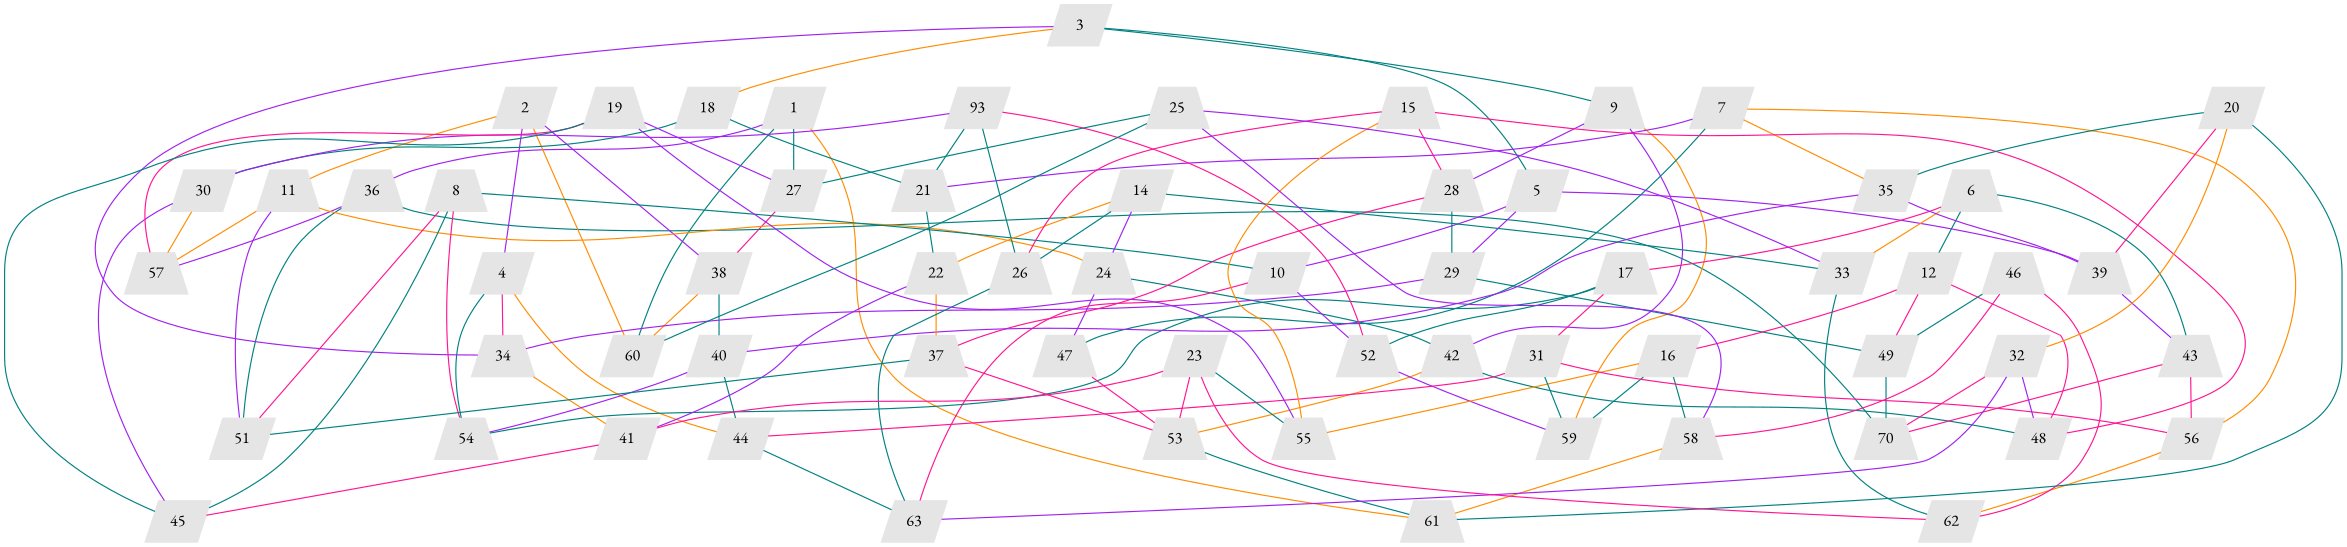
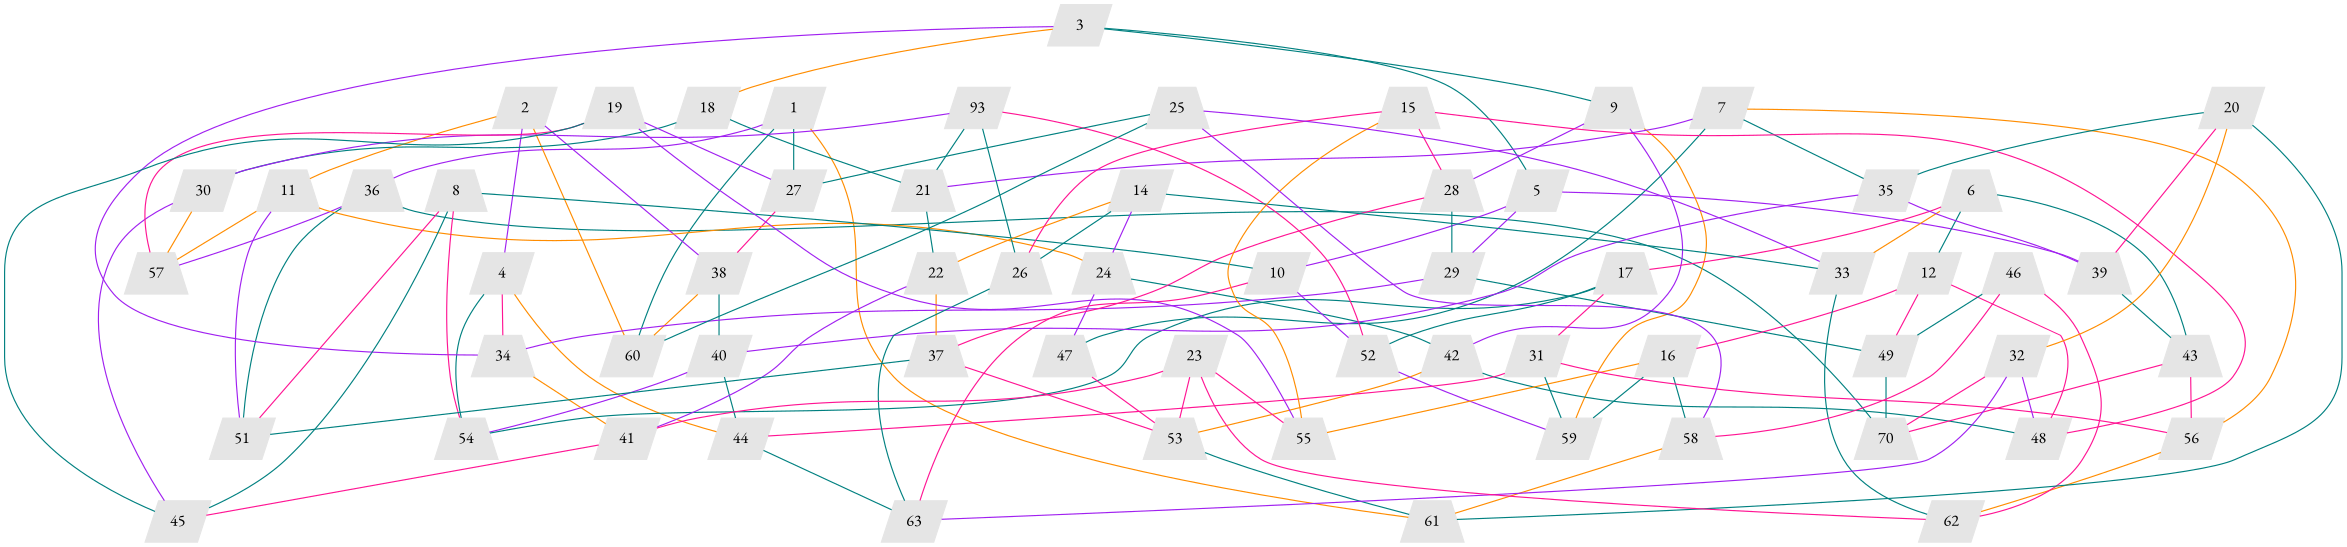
edge "7" -- "35": color darkorange -> teal
edge "39" -- "43": color purple -> teal
edge "23" -- "55": color teal -> deeppink
